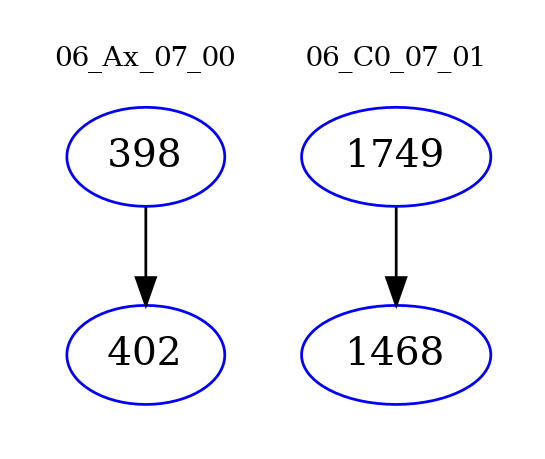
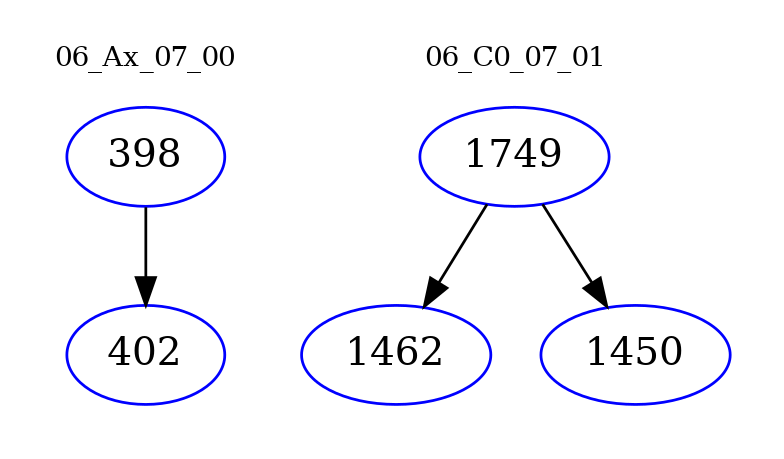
node "1468": label "1468" -> "1462"
node "1450": added
